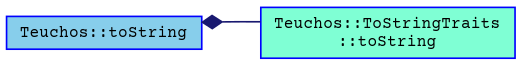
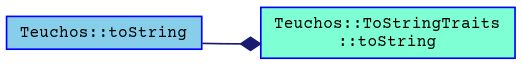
edge "Teuchos::ToStringTraits ::toString" -> "Teuchos::toString": reversed
